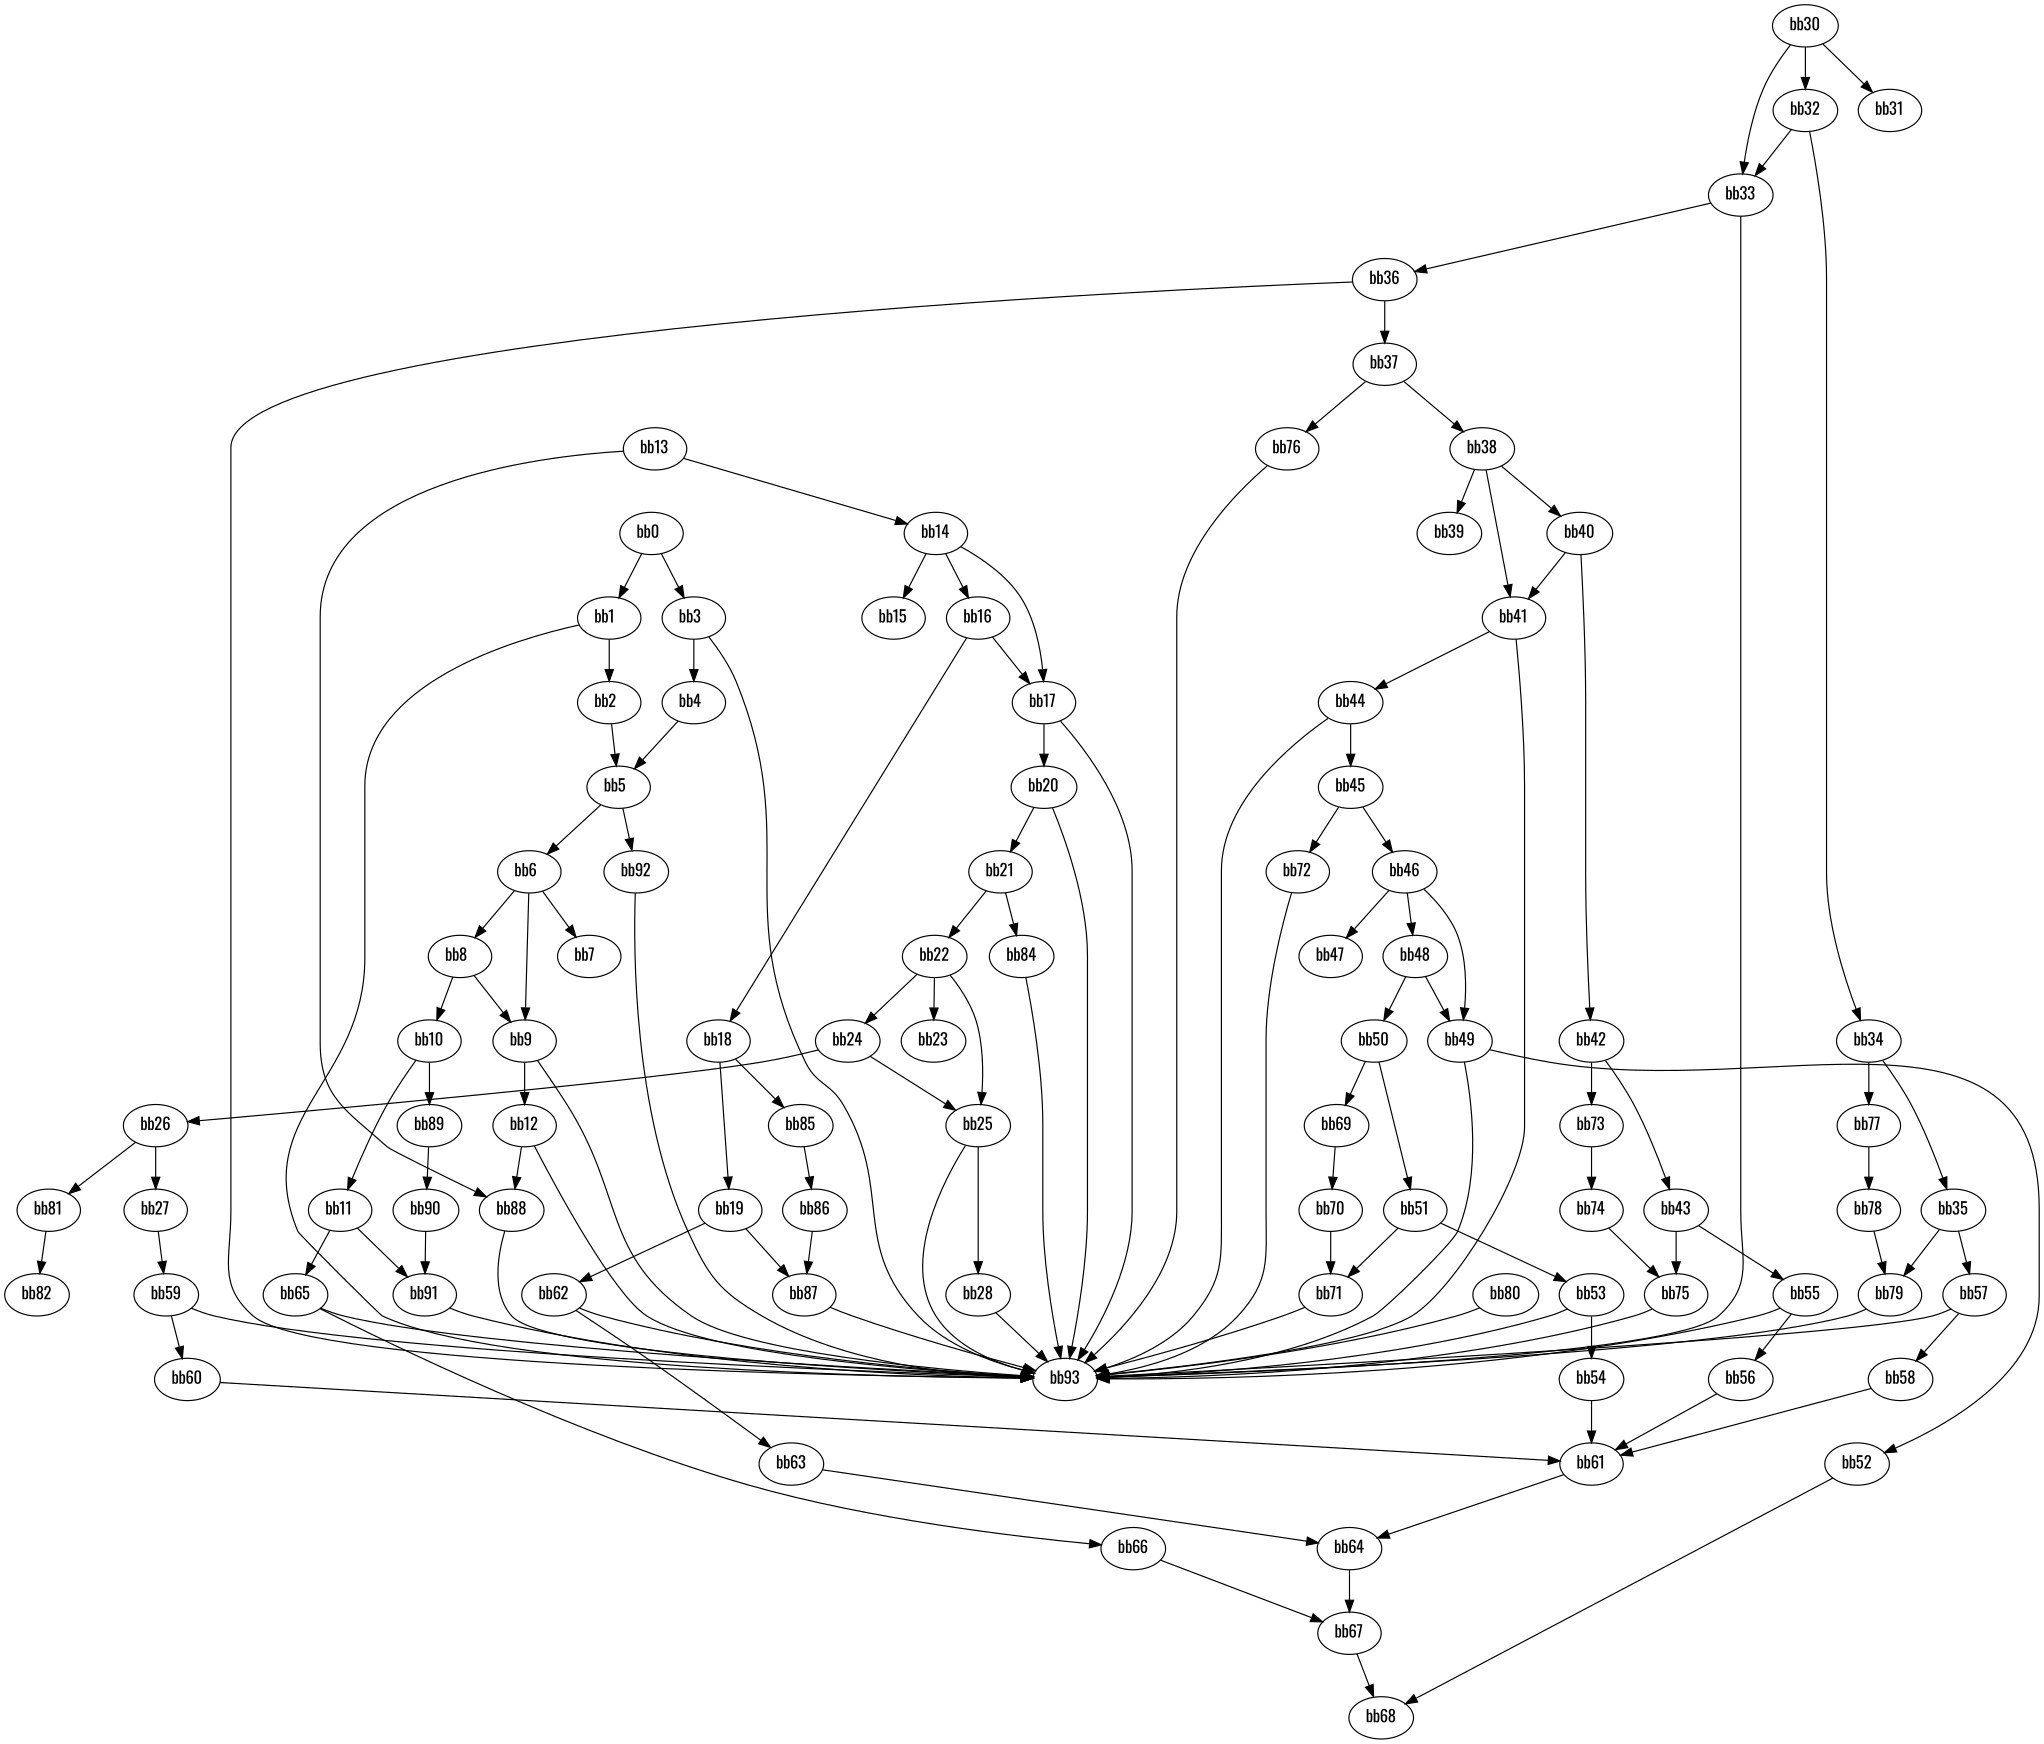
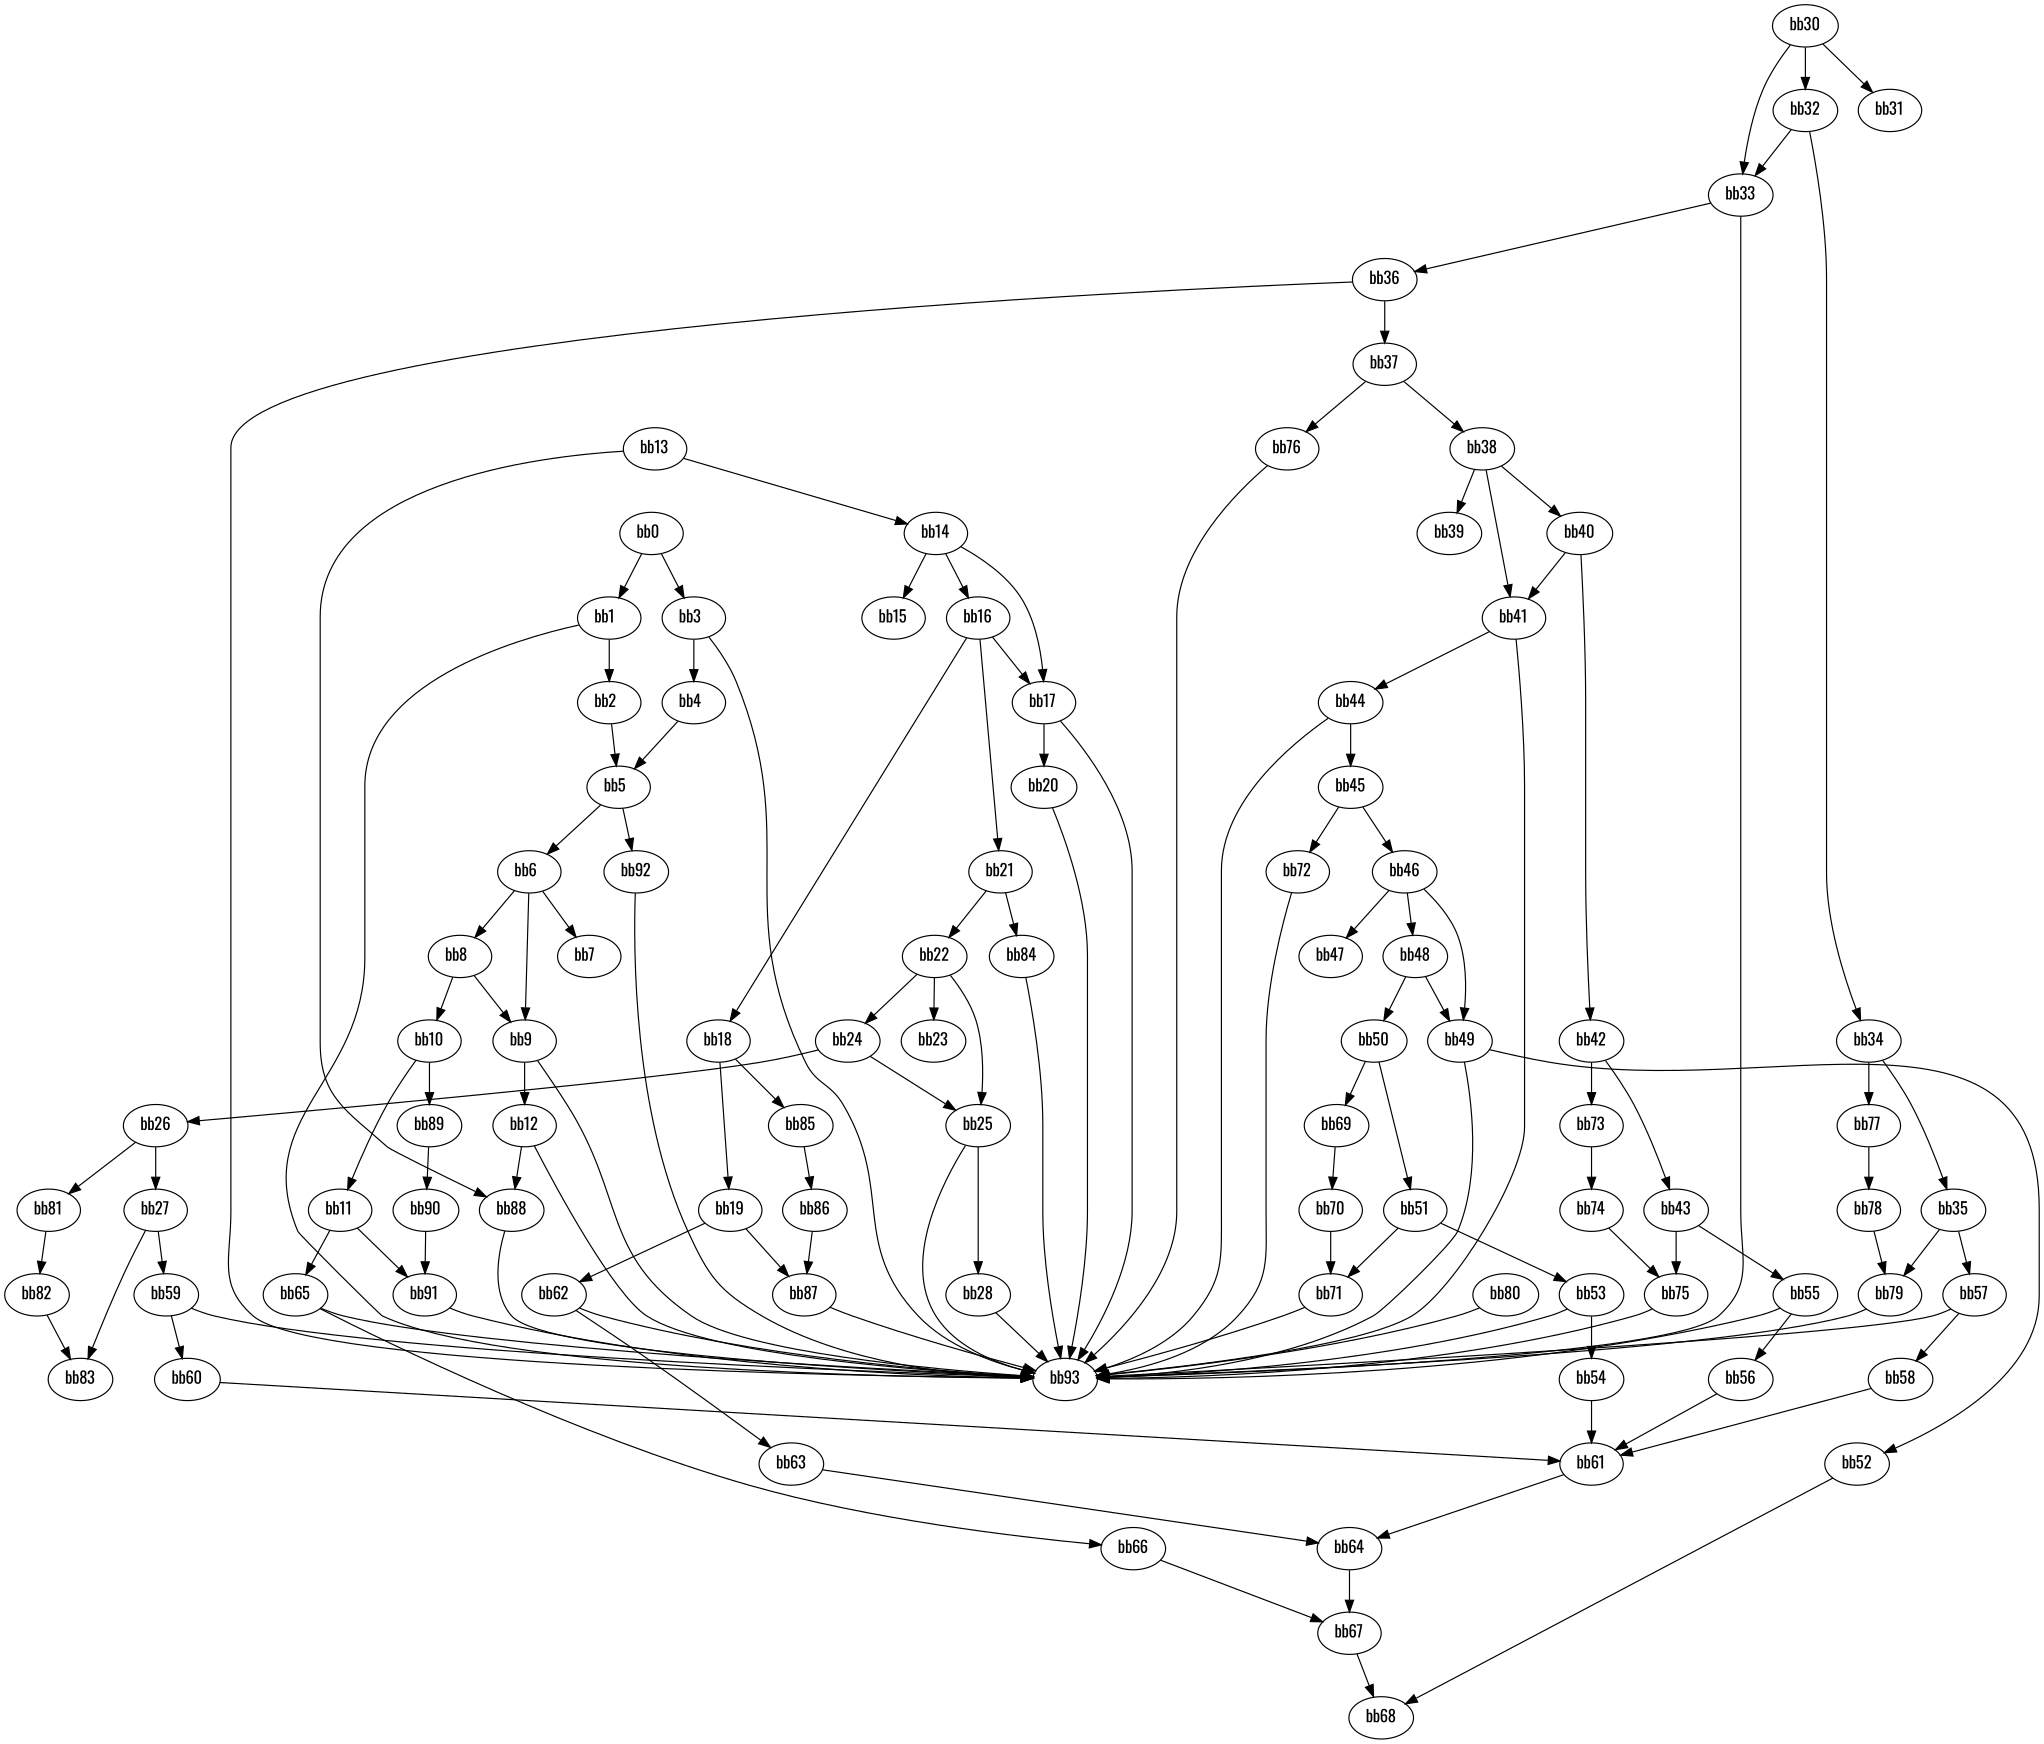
edge "bb20" -> "bb21": now "bb16" -> "bb21"
node "bb83": added
